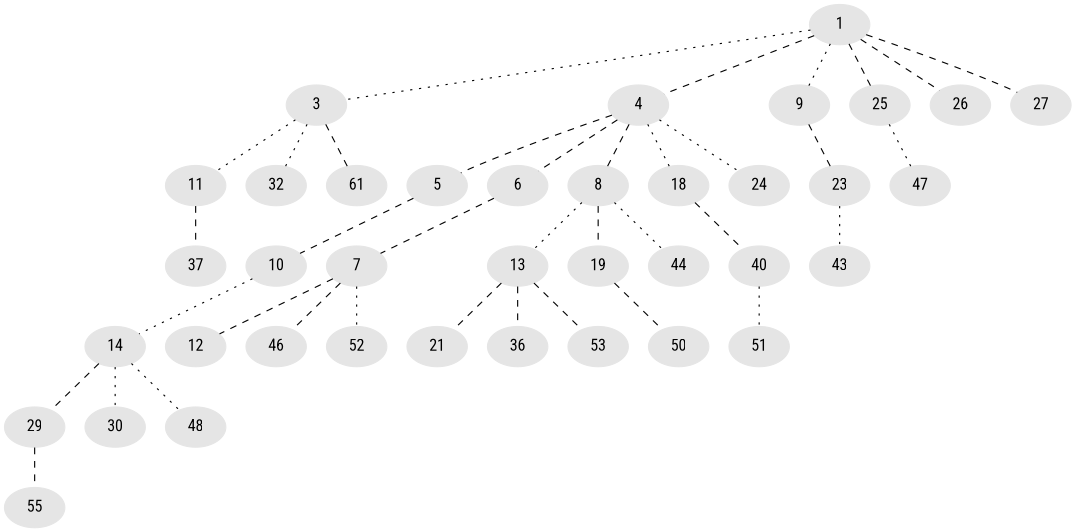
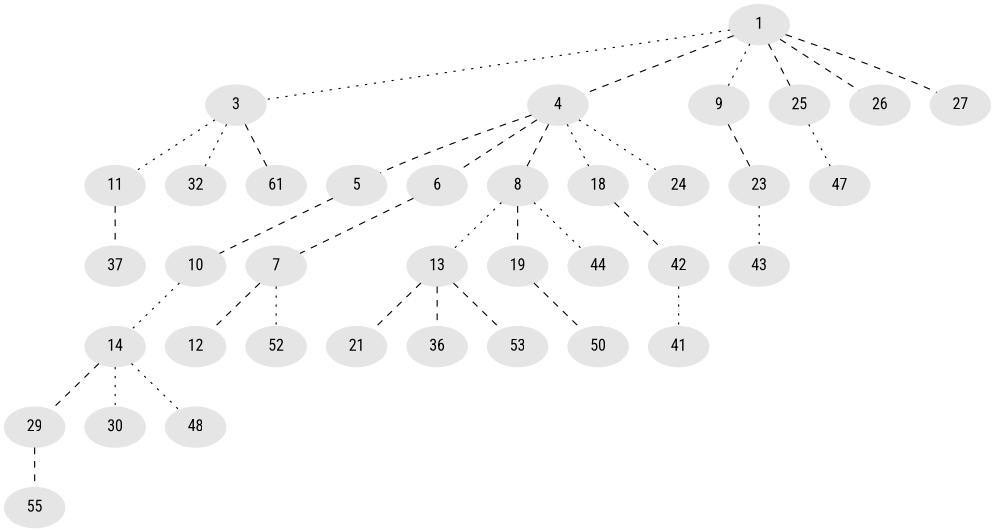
node "40": label "40" -> "42"
node "46": removed
node "51": label "51" -> "41"
